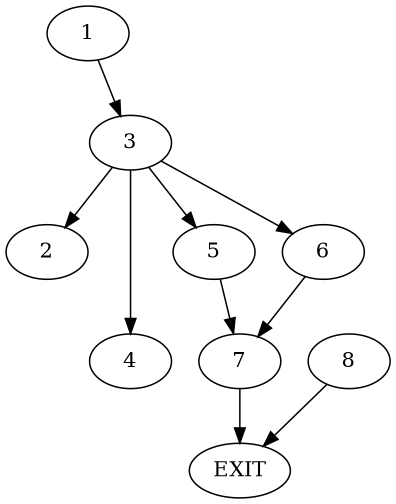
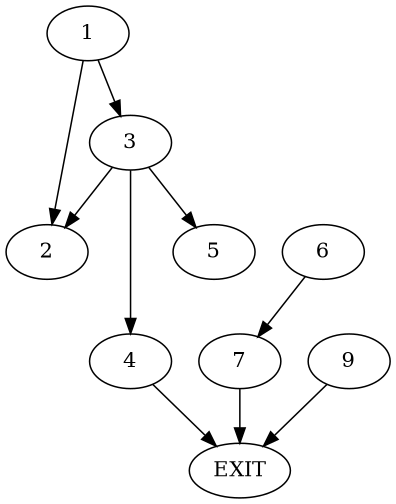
edge "1" -> "2": added
edge "3" -> "6": removed
edge "5" -> "7": removed
node "8": label "8" -> "9"
edge "4" -> "EXIT": added
